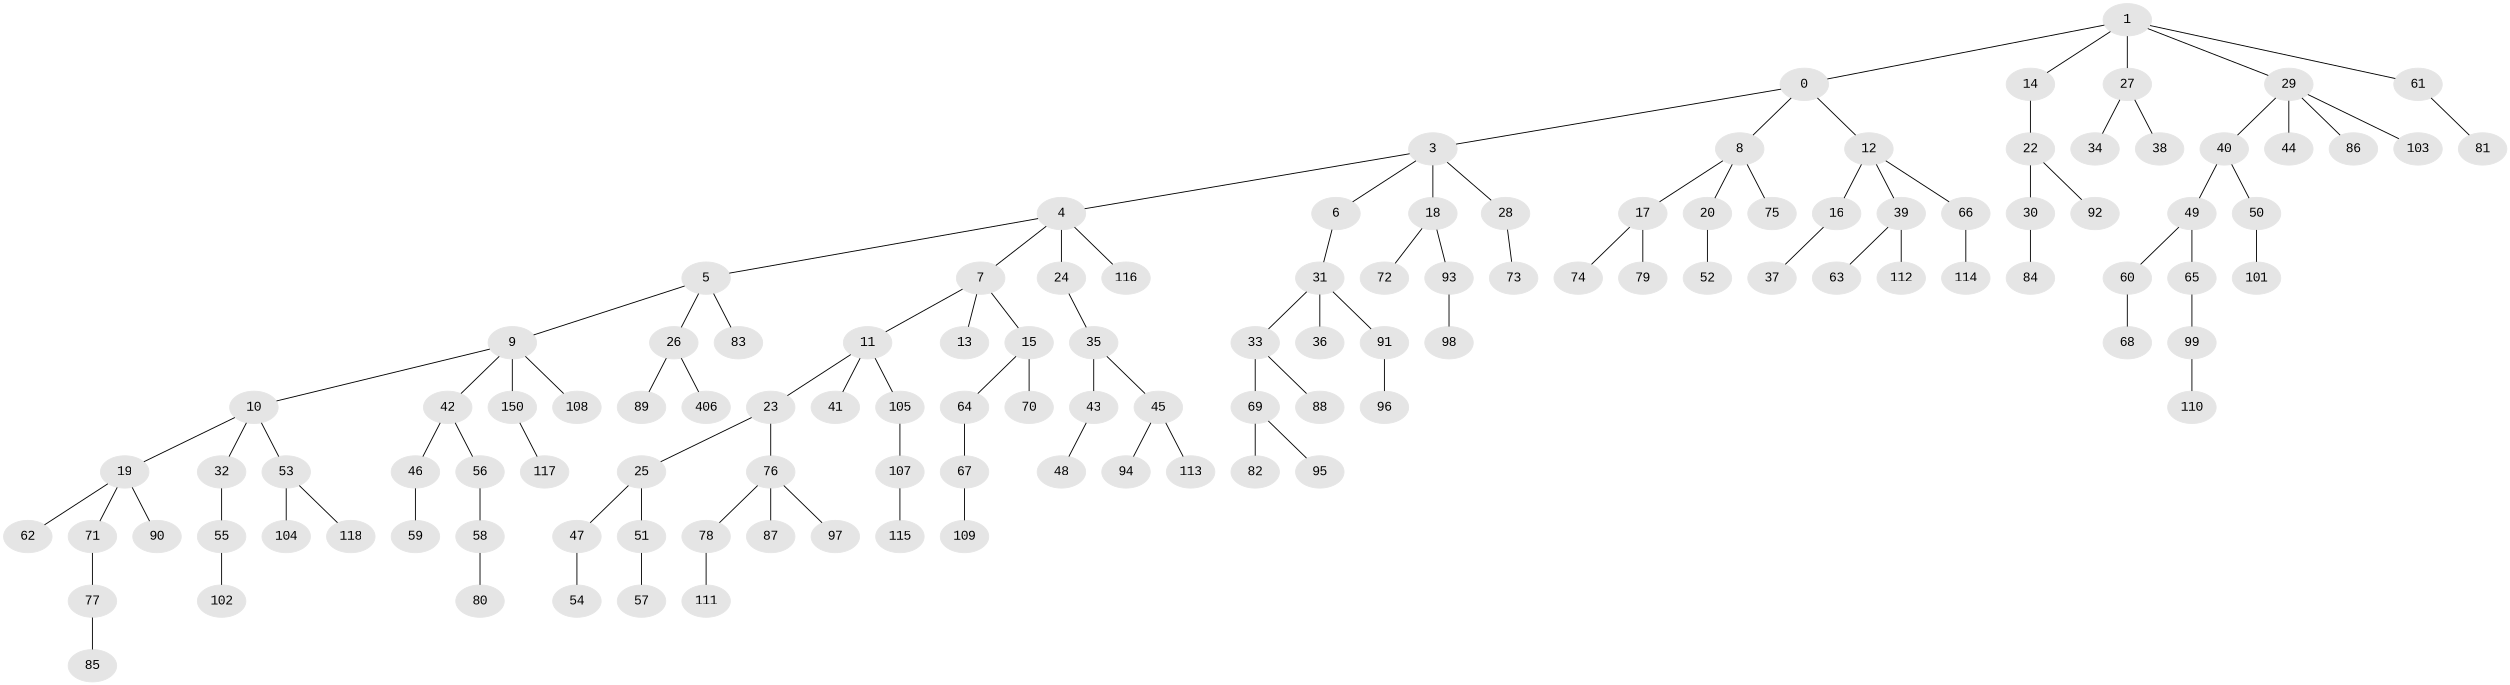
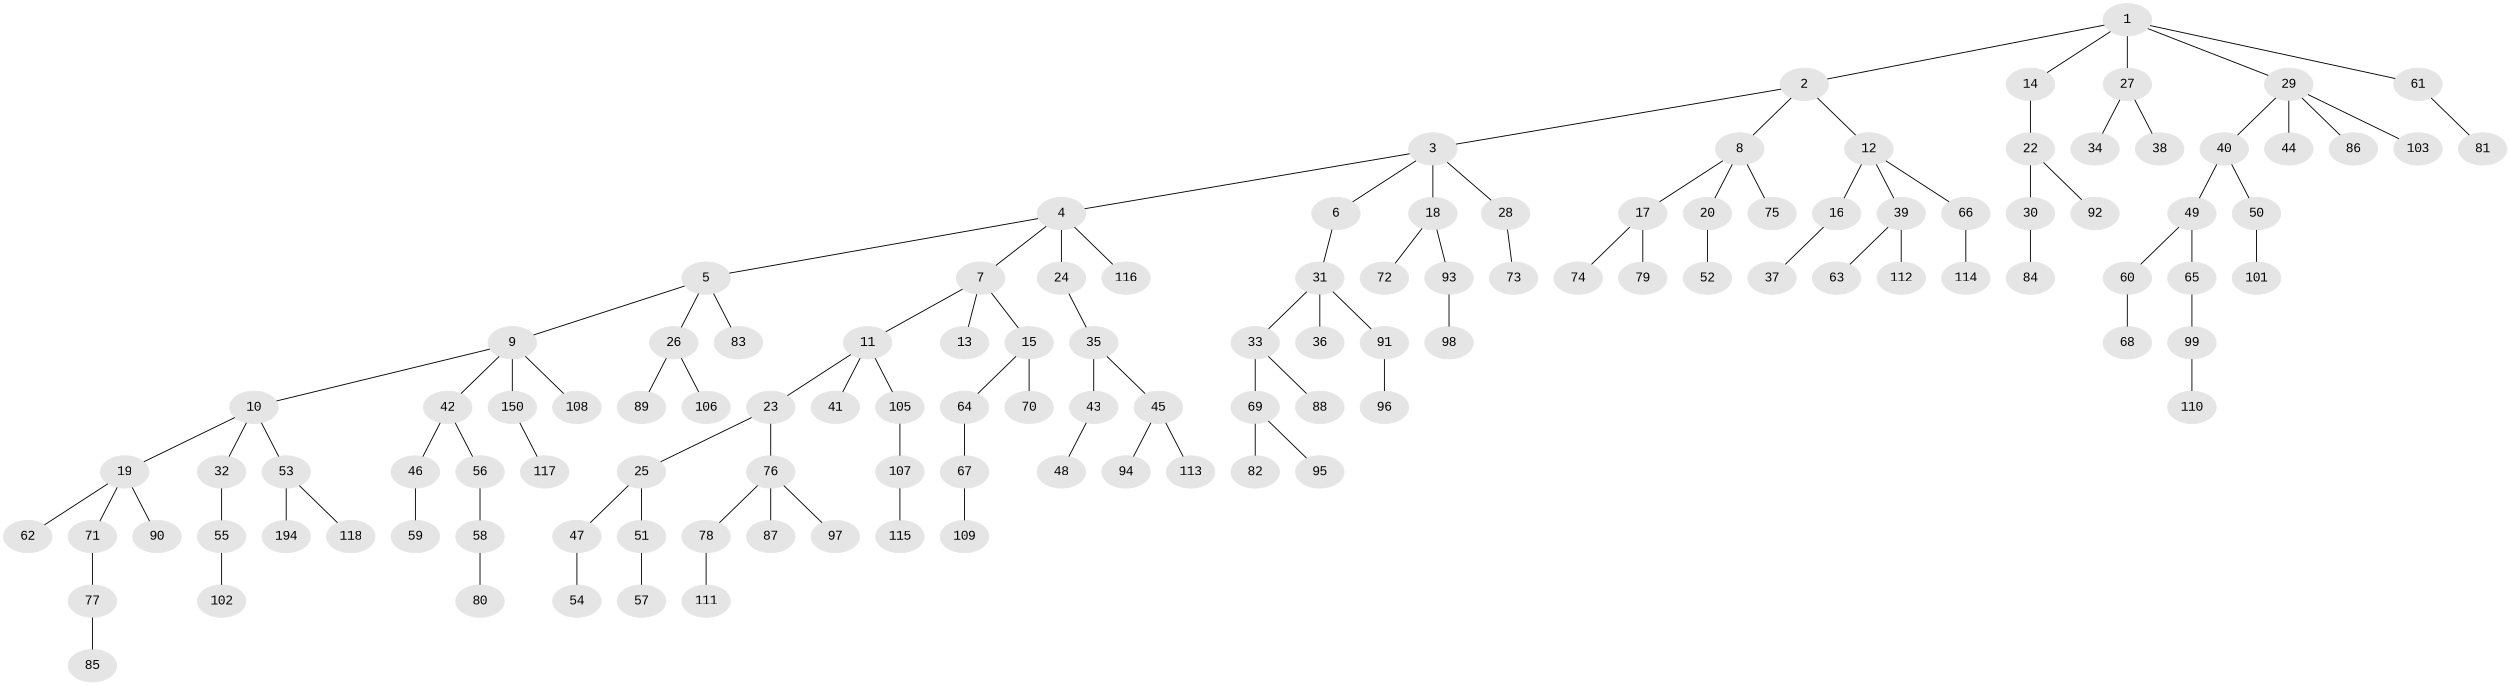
node "0": label "0" -> "2"
node "406": label "406" -> "106"
node "104": label "104" -> "194"
